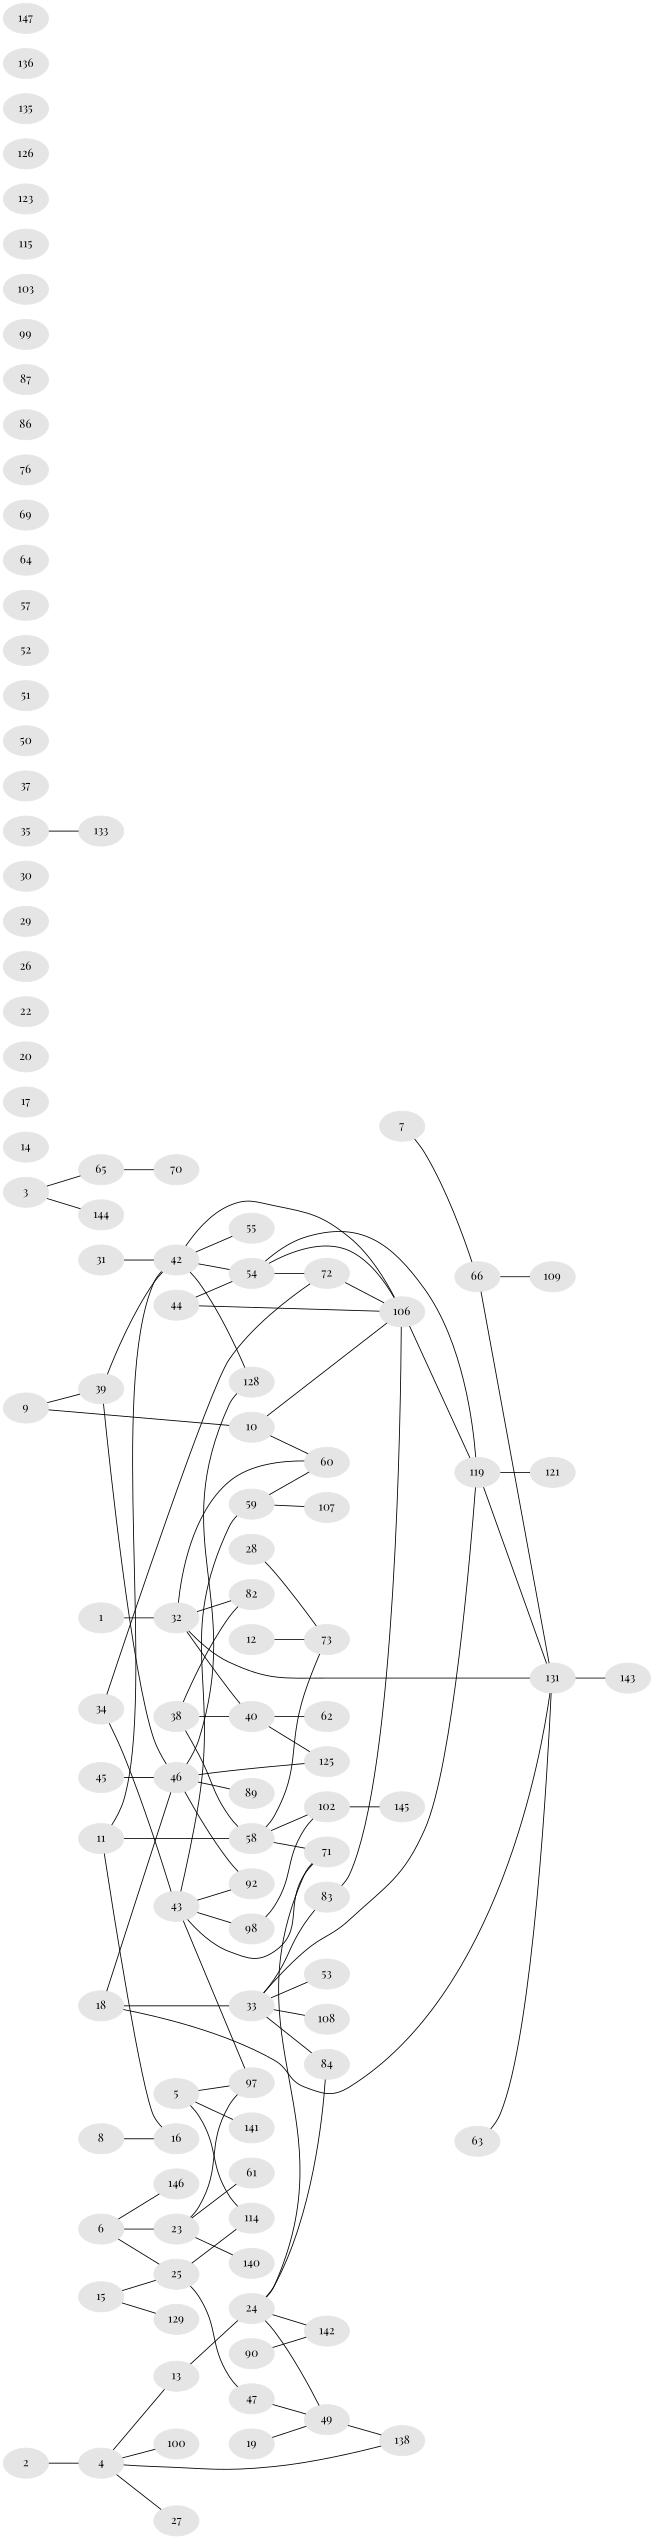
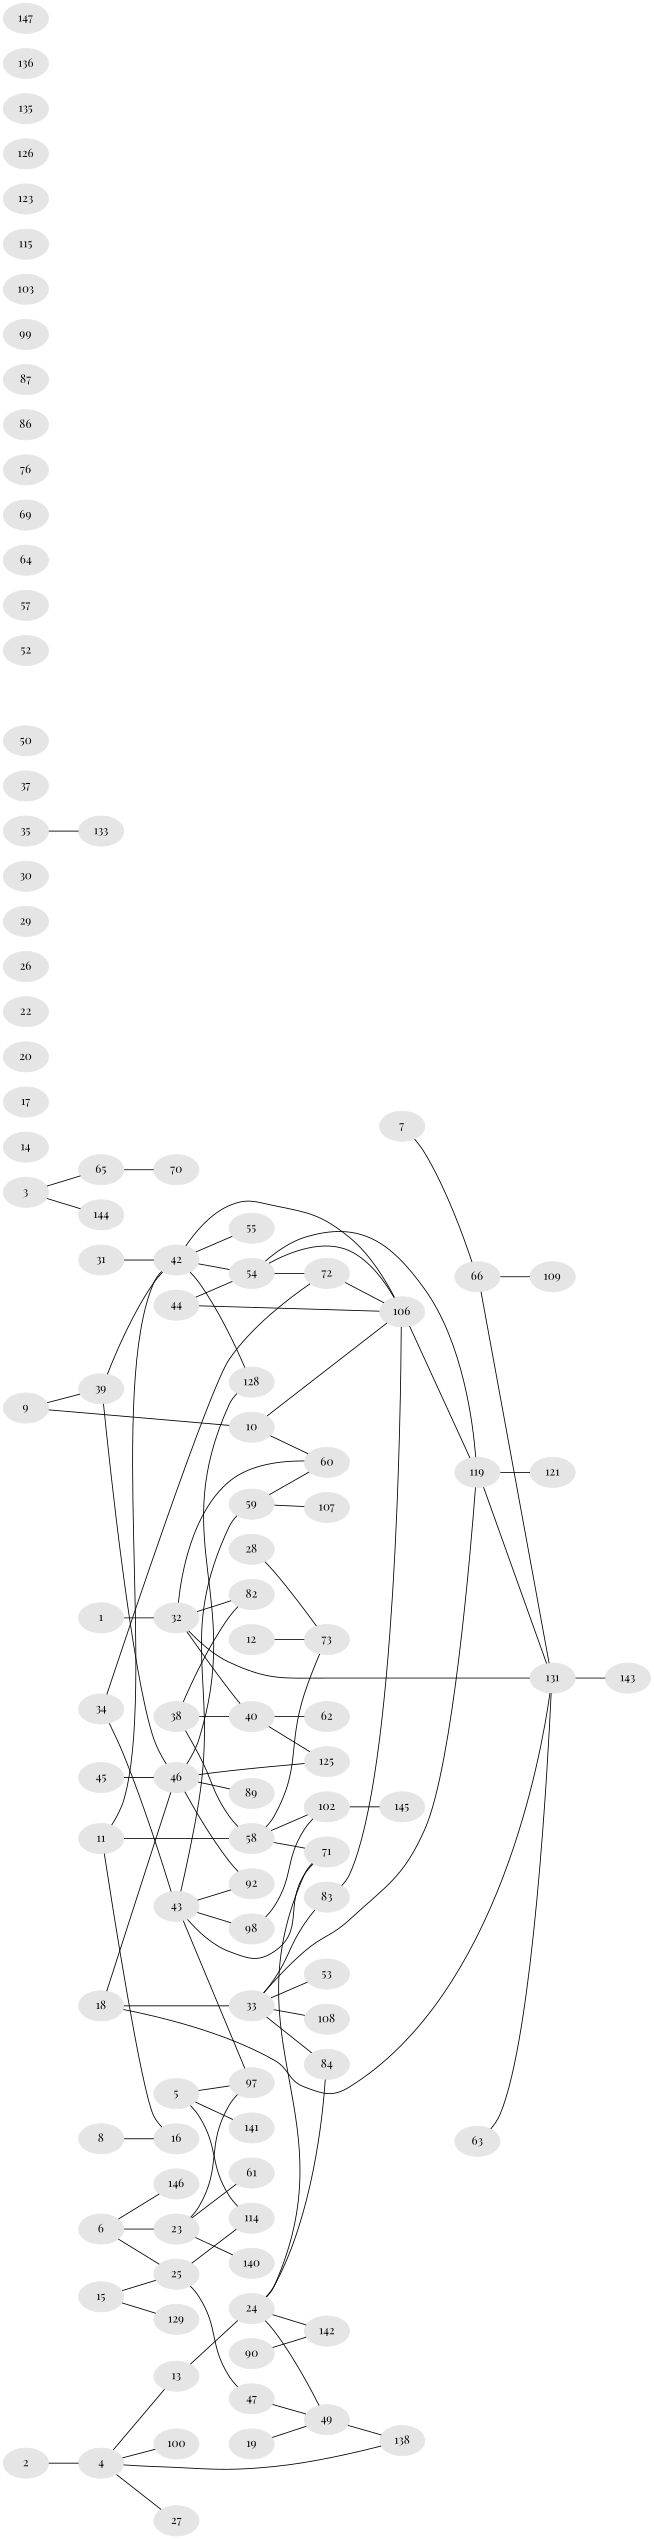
node "51": removed
